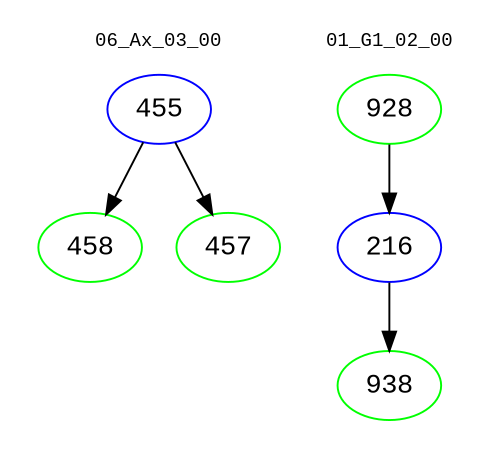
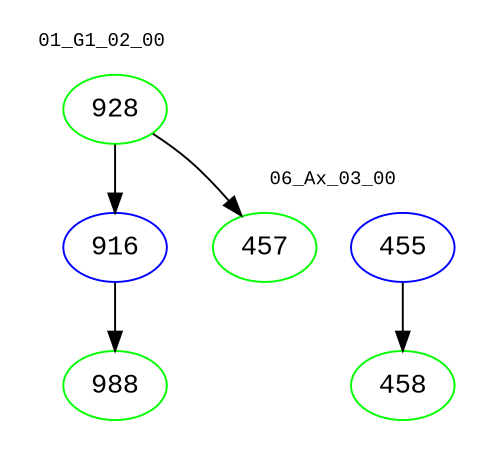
edge "455" -> "457": now "928" -> "457"
node "216": label "216" -> "916"
node "938": label "938" -> "988"
